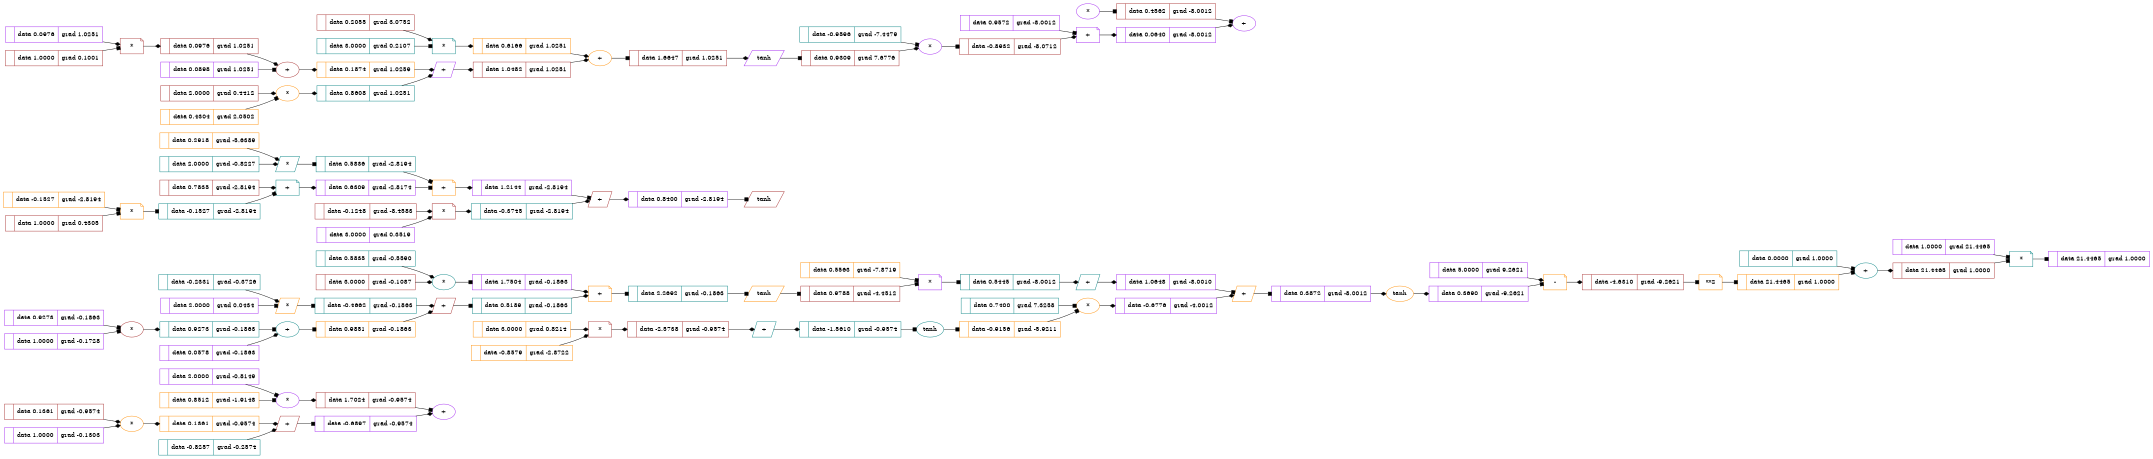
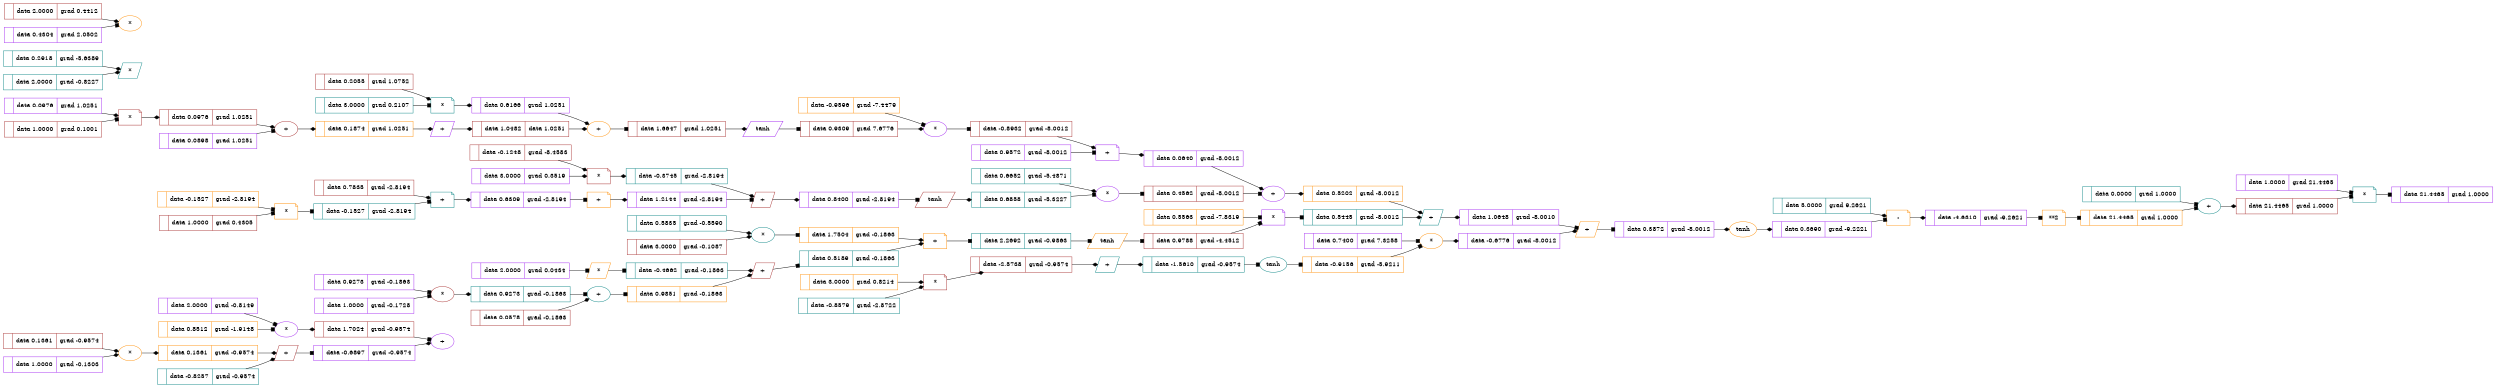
node "data 0.2055": text "grad 3.0752" -> "grad 1.0752"
node "data -0.9596": color teal -> darkorange
node "data 0.6166": color darkorange -> purple
node "data -0.8932": text "grad -8.0712" -> "grad -8.0012"
node "data 0.1874": text "grad 1.0259" -> "grad 1.0251"
node "data 1.0482": text "grad 1.0251" -> "data 1.0251"
node "data 0.8608": removed
node "data 0.4304": color darkorange -> purple
node "data 0.2918": color darkorange -> teal
node "data 0.5836": removed
node "data 0.6652": added
node "data 0.6309": text "grad -2.8174" -> "grad -2.8194"
node "data 0.5202": added
node "data 0.6858": added
node "data 0.5563": text "grad -7.8719" -> "grad -7.8319"
node "data 5.0000": color purple -> teal
node "data -0.2331": removed
node "data 1.7504": color purple -> darkorange
node "data -4.6310": color brown -> purple
node "data 2.2692": text "grad -0.1863" -> "grad -0.9863"
node "data 0.3690": text "grad -9.2621" -> "grad -9.2221"
node "data 0.7400": color teal -> purple
node "data -0.6776": text "grad -4.0012" -> "grad -8.0012"
node "data 0.0578": color purple -> brown
node "data -0.8579": color darkorange -> teal
node "data -0.8257": text "grad -0.2574" -> "grad -0.9574"
